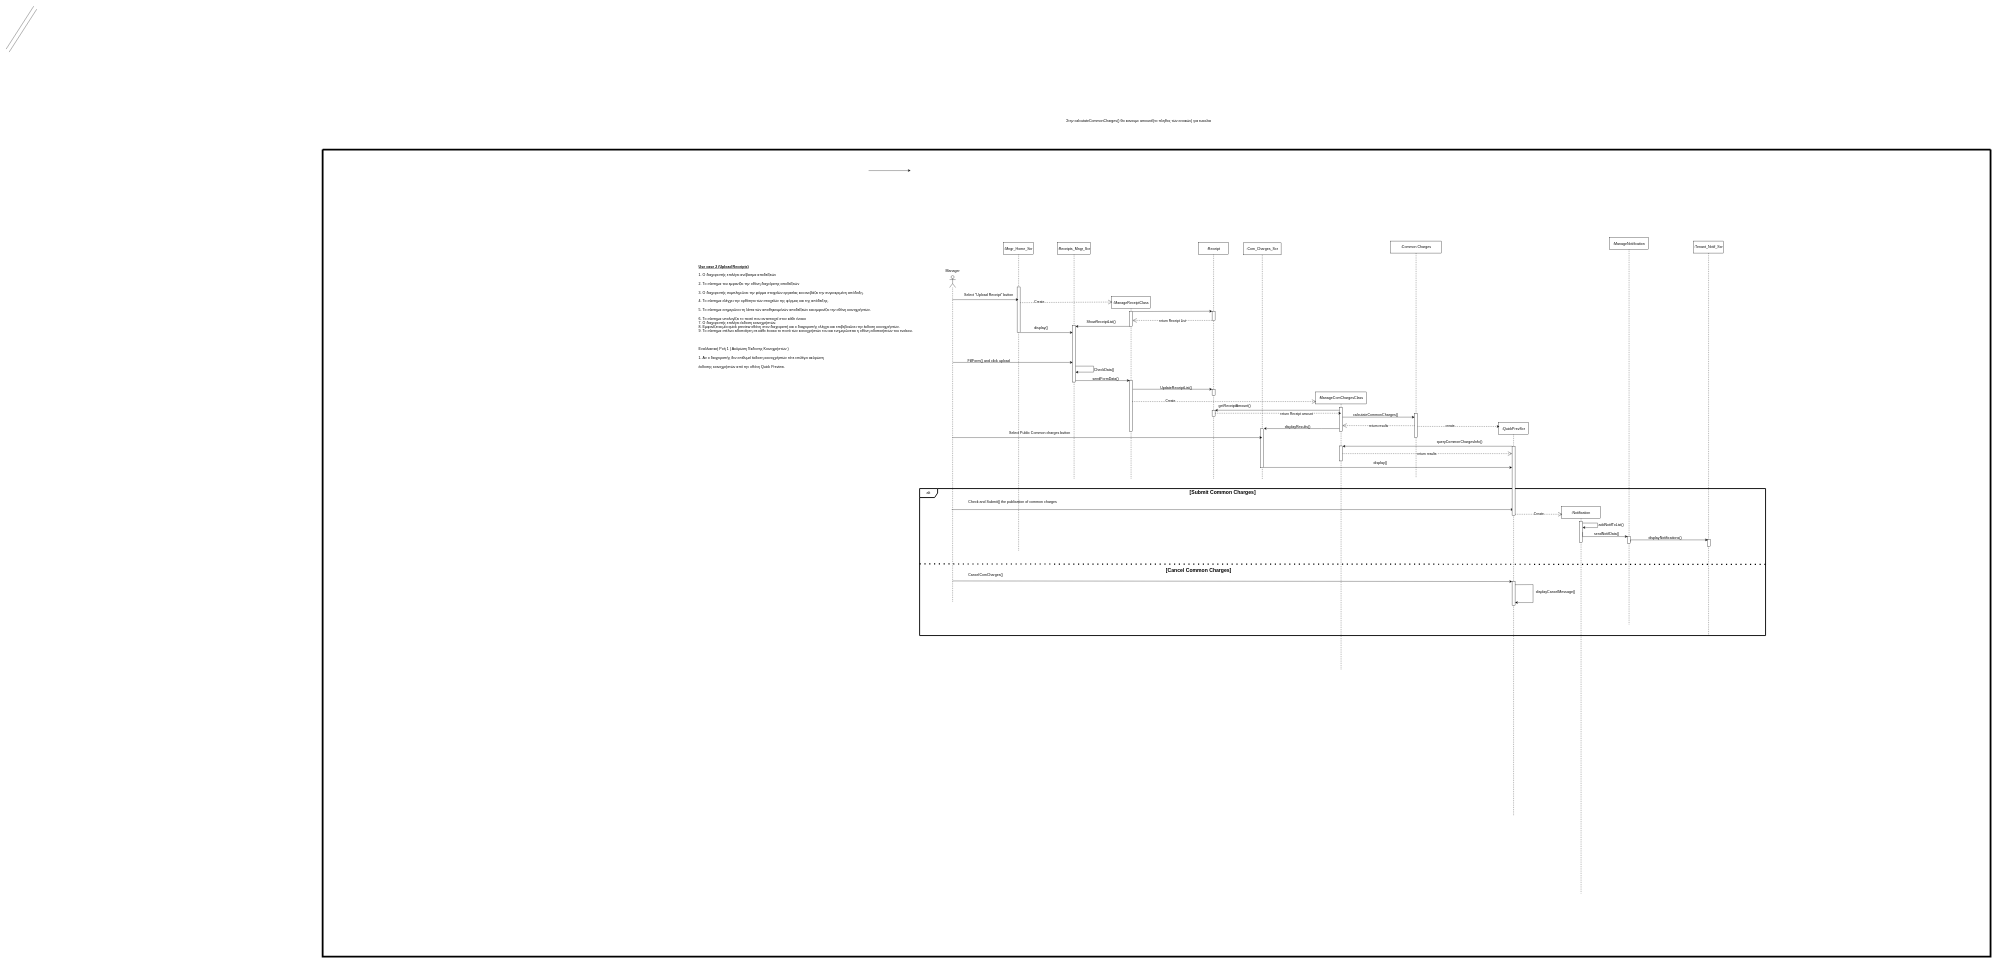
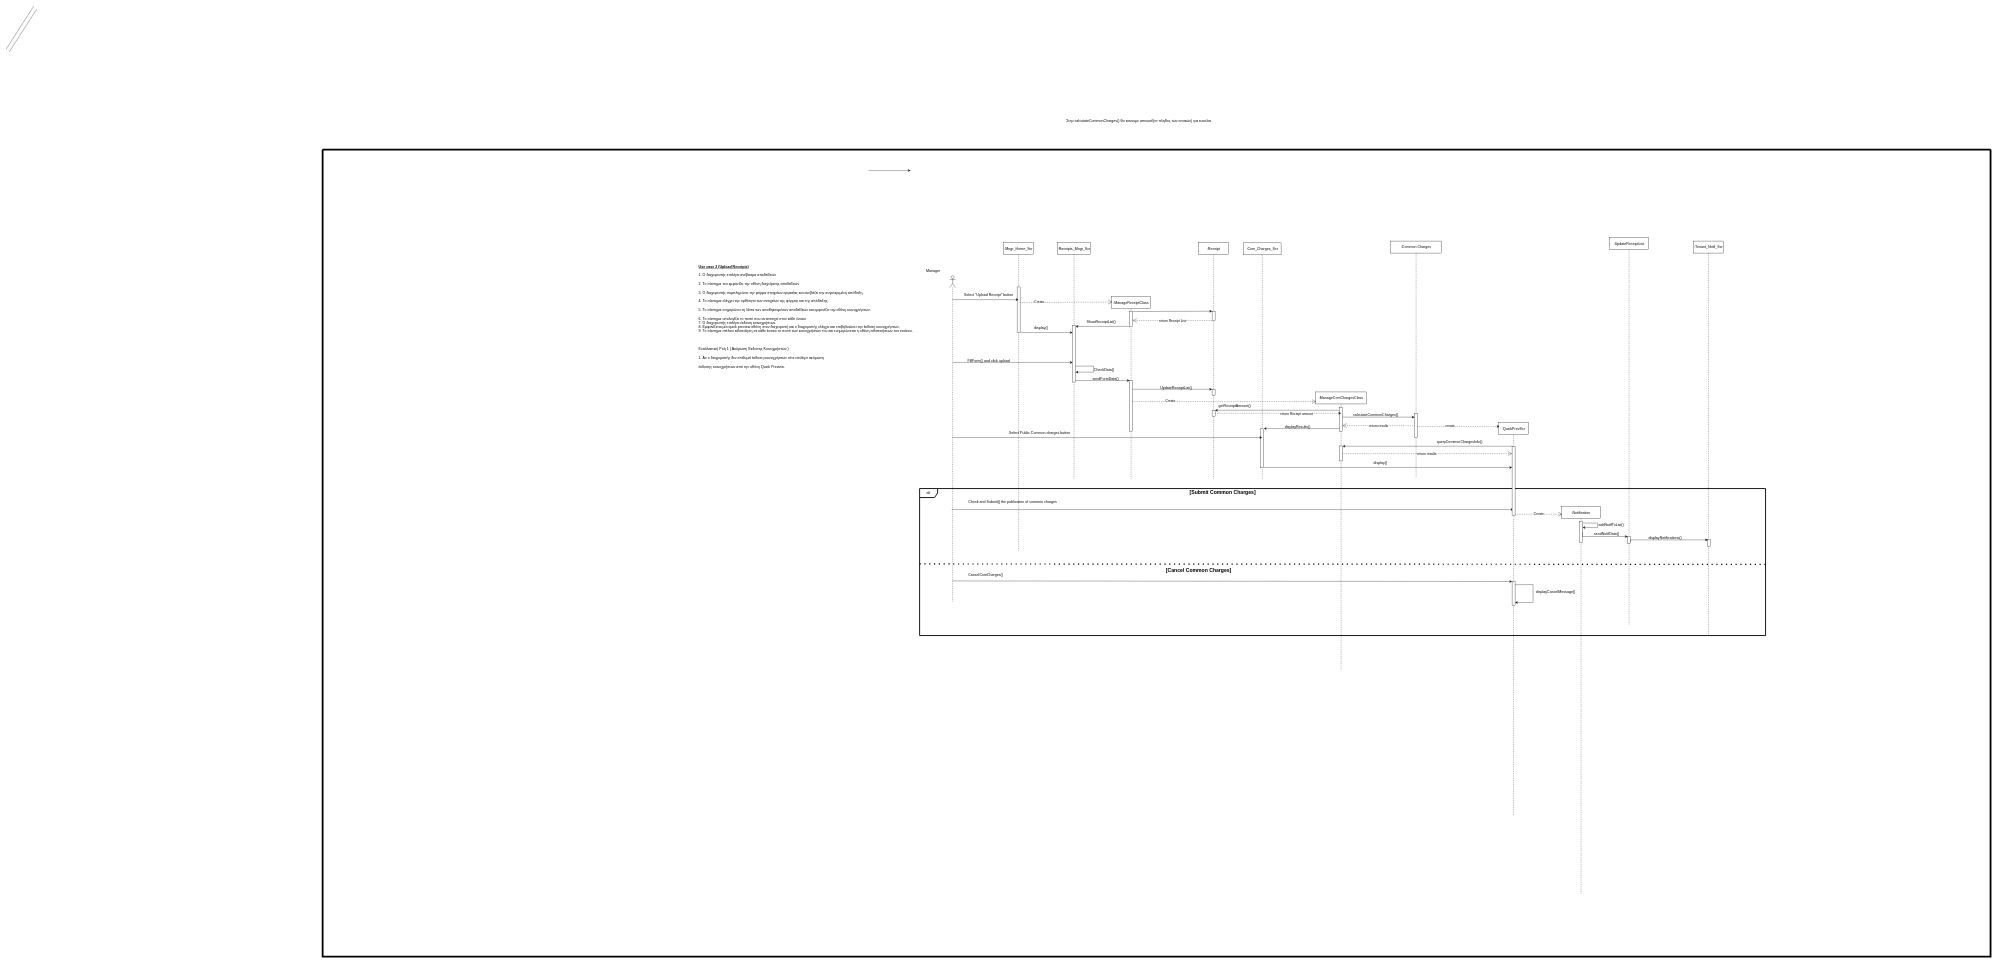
node ":ManageNotification": label ":ManageNotification" -> ":UpdateReceiptList"
node "Manager": moved (953, 271) -> (933, 271)
